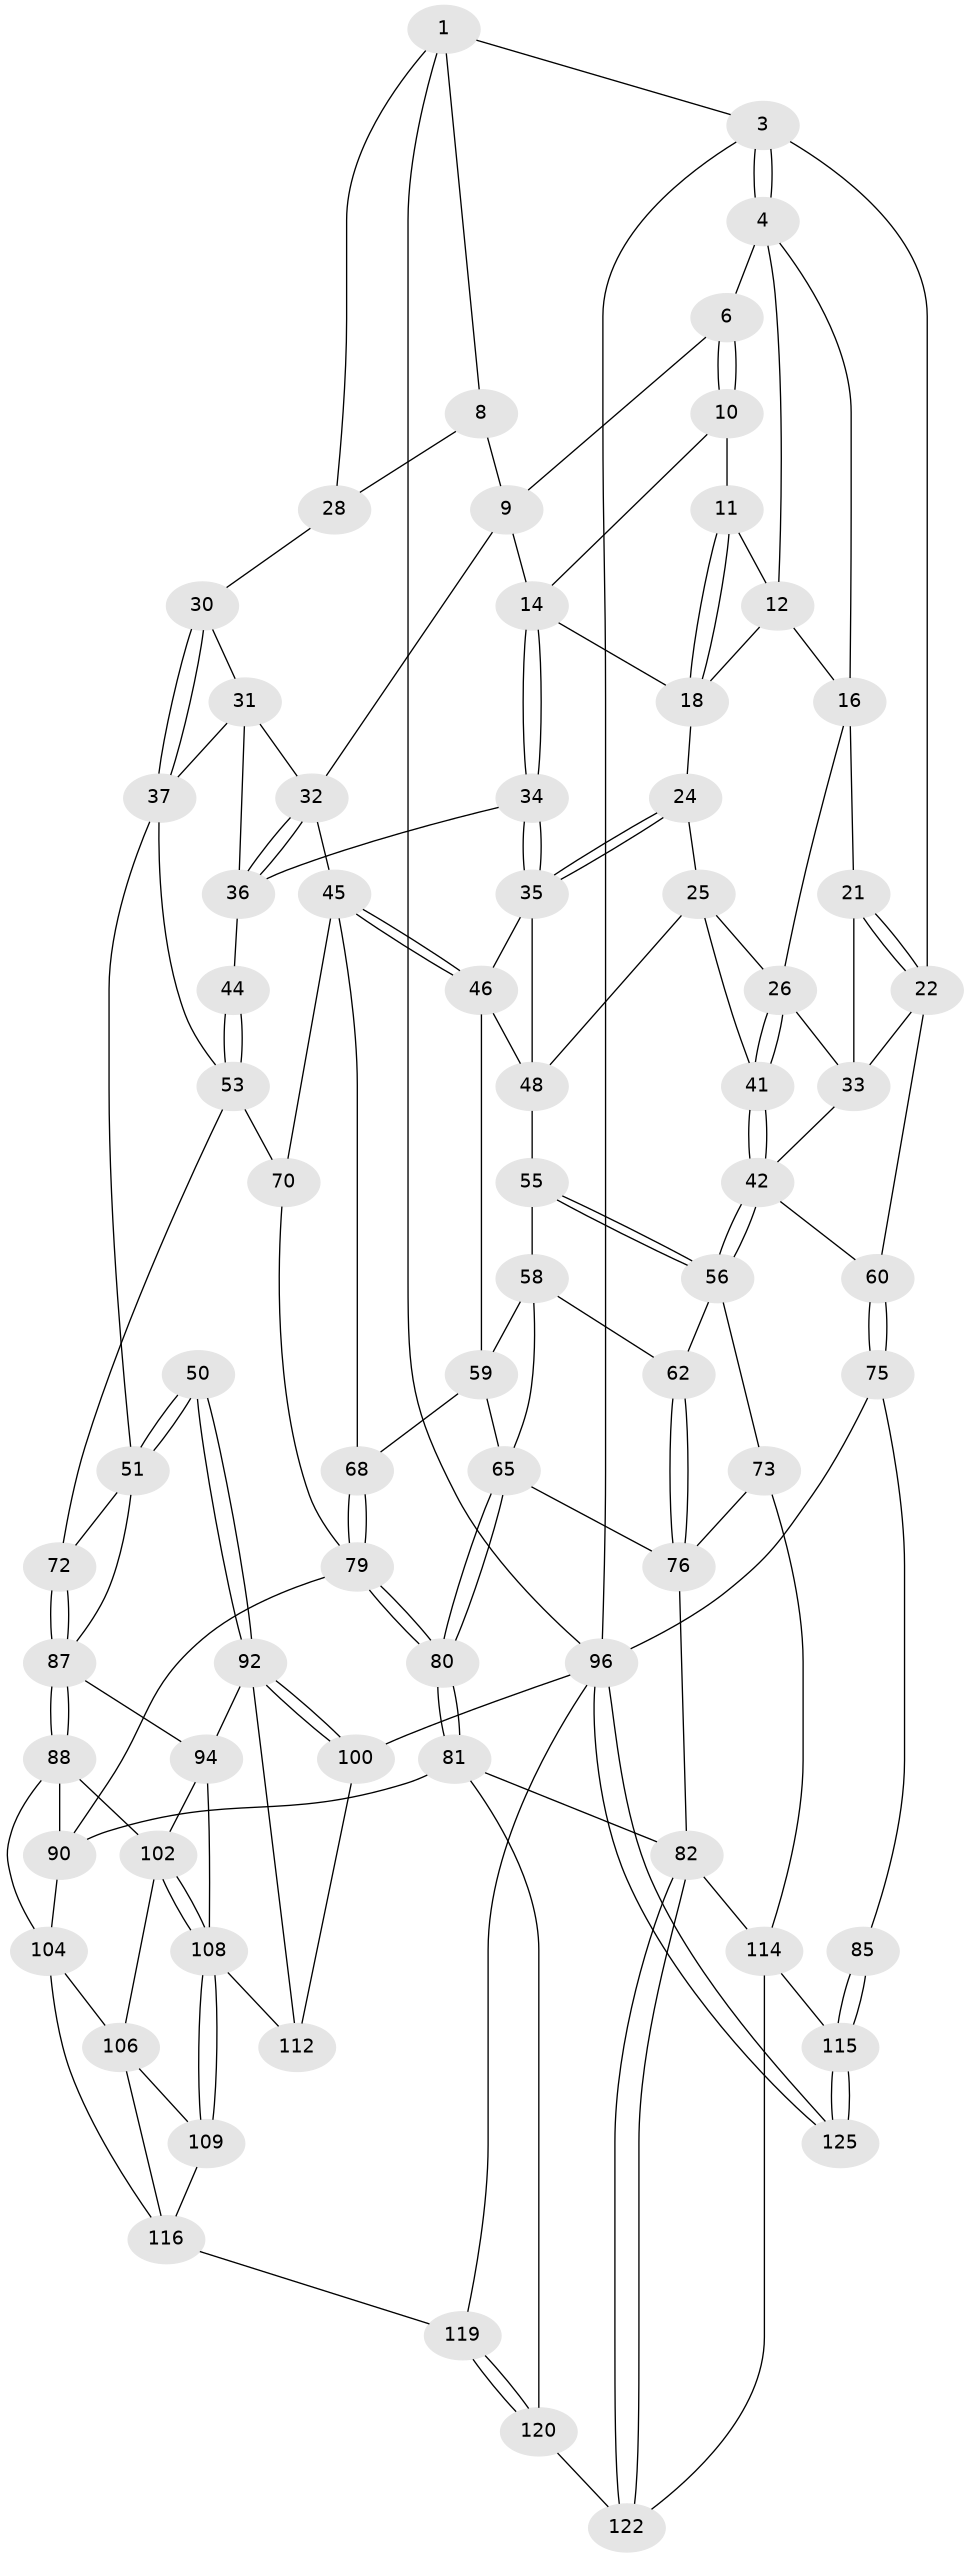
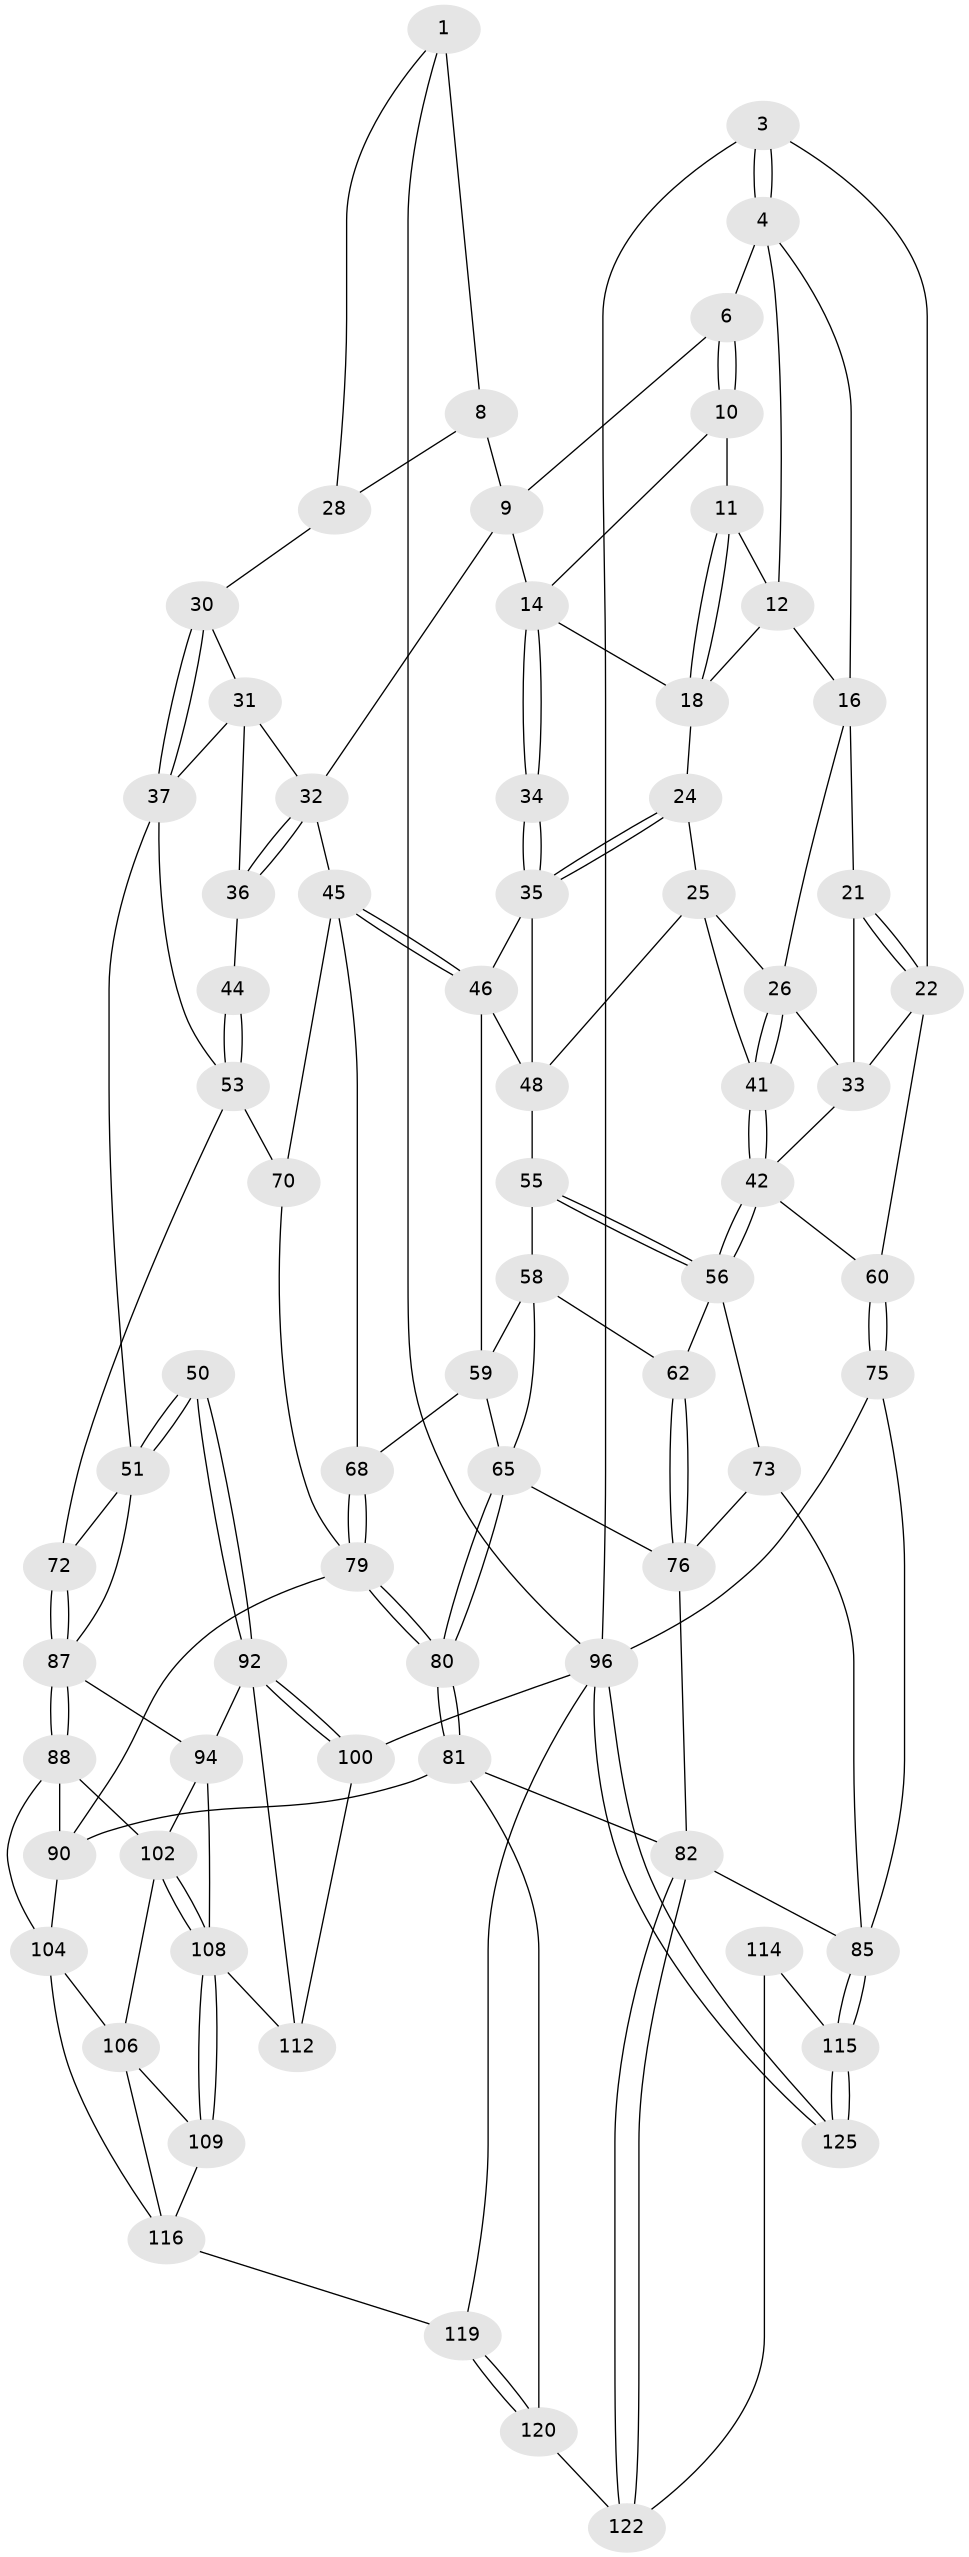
edge "1" -- "3": removed
edge "34" -- "36": removed
edge "73" -- "114": now "73" -- "85"
edge "82" -- "114": now "82" -- "85"
